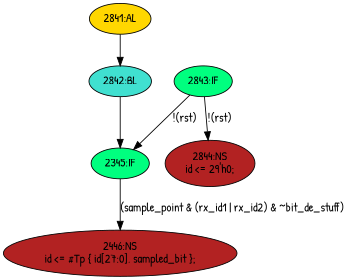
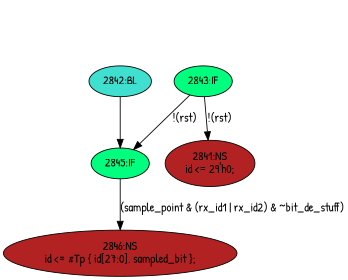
node "2841:AL": removed
node "2345:IF": label "2345:IF" -> "2845:IF"
node "2844:NS id <= 29'h0;": label "2844:NS id <= 29'h0;" -> "2841:NS id <= 29'h0;"
node "2446:NS id <= #Tp { id[27:0], sampled_bit };": label "2446:NS id <= #Tp { id[27:0], sampled_bit };" -> "2846:NS id <= #Tp { id[27:0], sampled_bit };"
